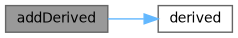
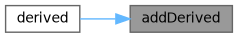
edge "addDerived" -> "derived": reversed
